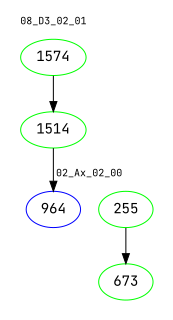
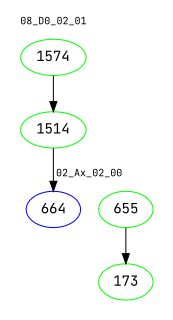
cluster "08_D3_02_01": label "08_D3_02_01" -> "08_D0_02_01"
node "964": label "964" -> "664"
node "255": label "255" -> "655"
node "673": label "673" -> "173"
